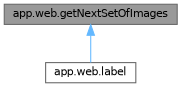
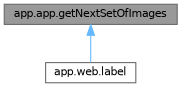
node "app.web.getNextSetOfImages": label "app.web.getNextSetOfImages" -> "app.app.getNextSetOfImages"
